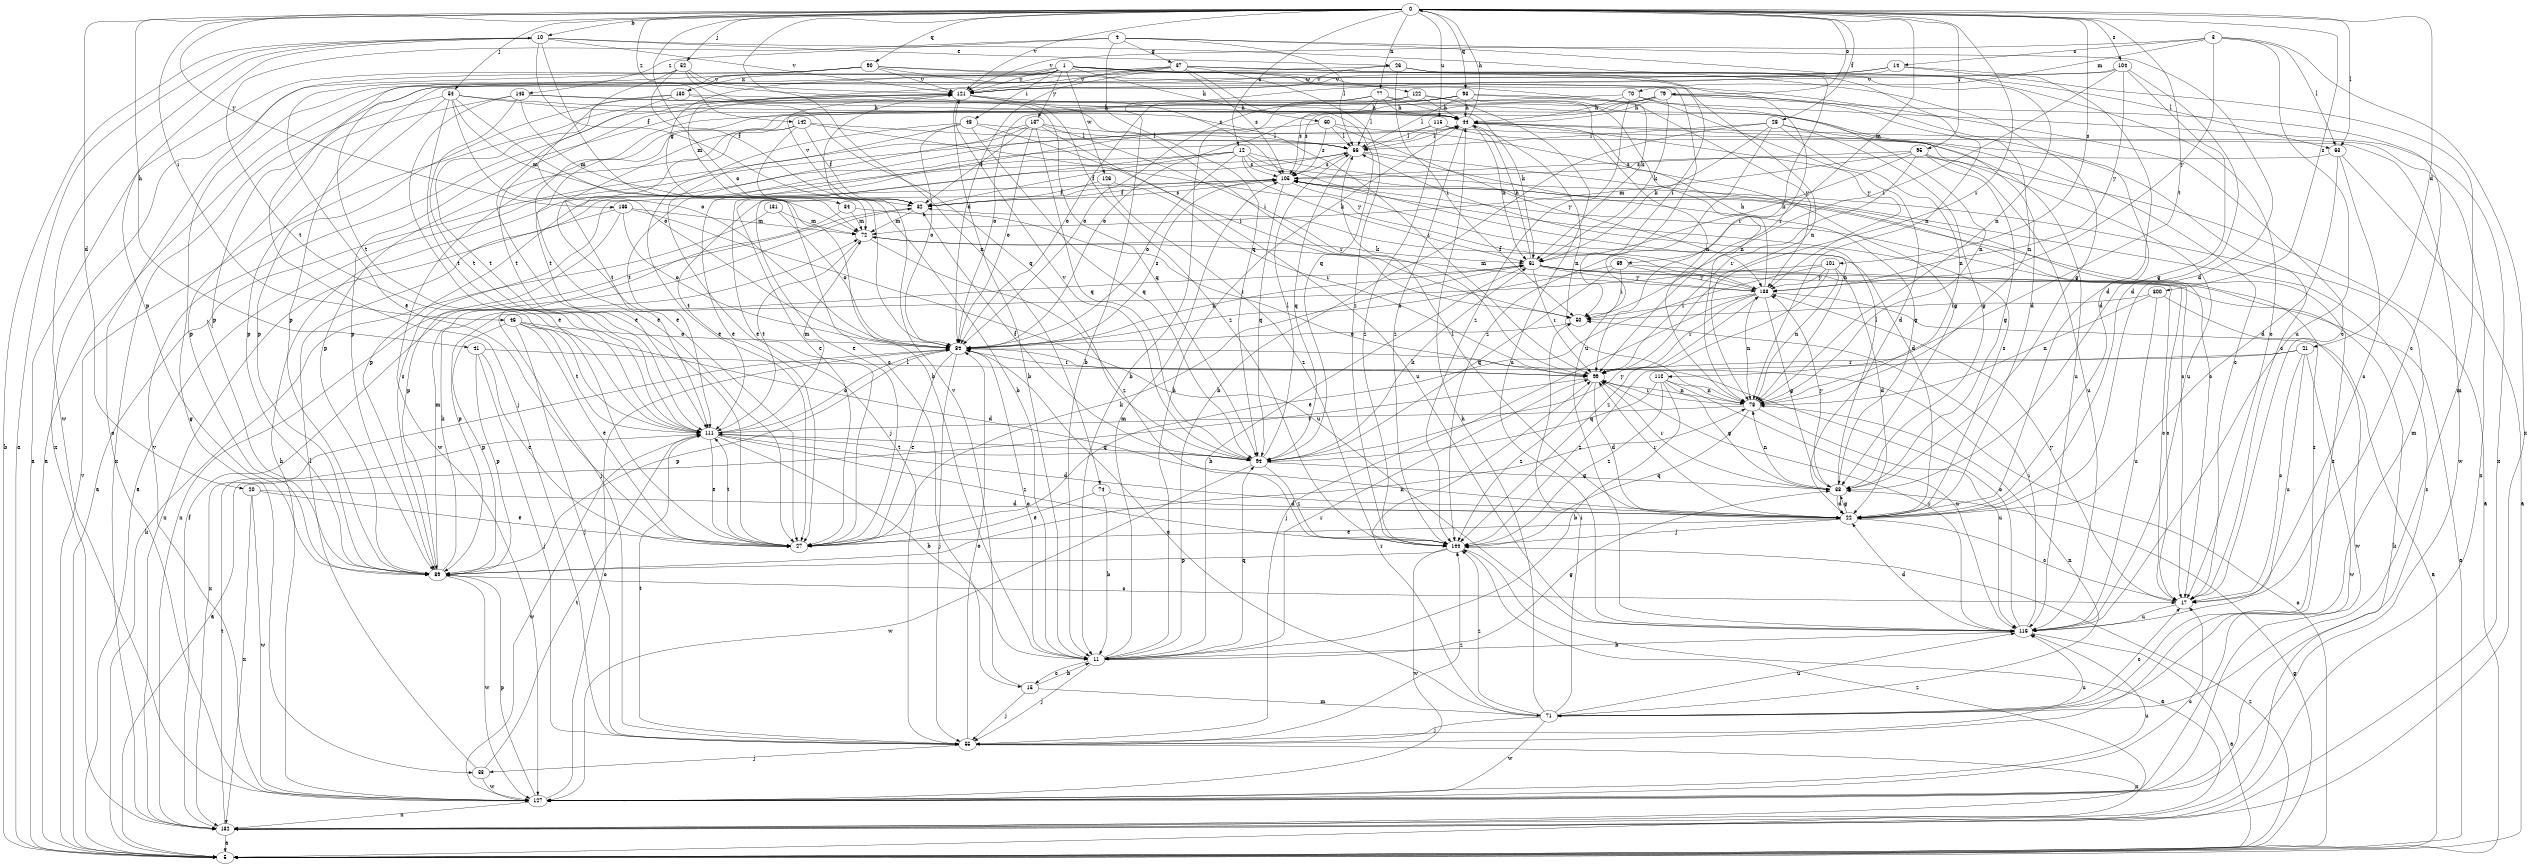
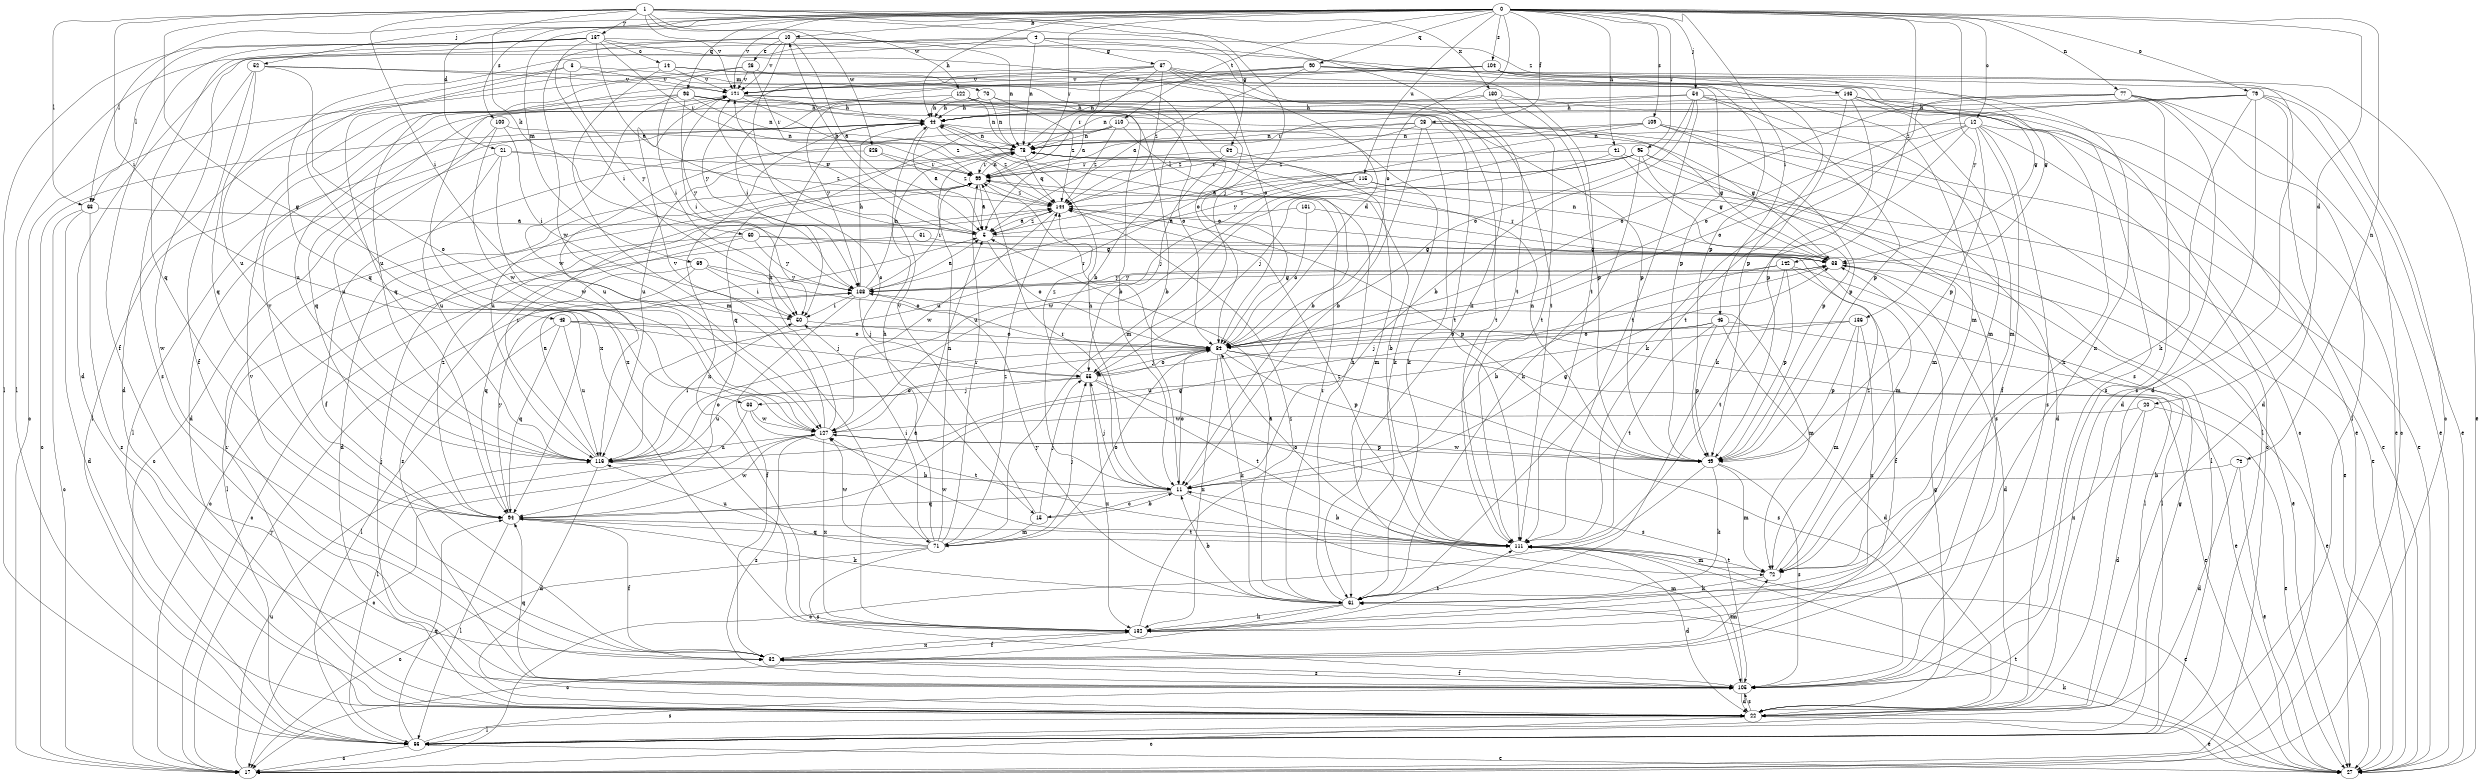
edge "44" -> "0": reversed
edge "3" -> "14": now "137" -> "14"
edge "3" -> "63": now "137" -> "63"
edge "10" -> "32": label "f" -> "w"
node "126": label "126" -> "326"
node "31": added
node "101": label "101" -> "109"
node "300": label "300" -> "100"
edge "78" -> "111": label "t" -> "b"
edge "131" -> "5": label "k" -> "a"
node "89": label "89" -> "49"
